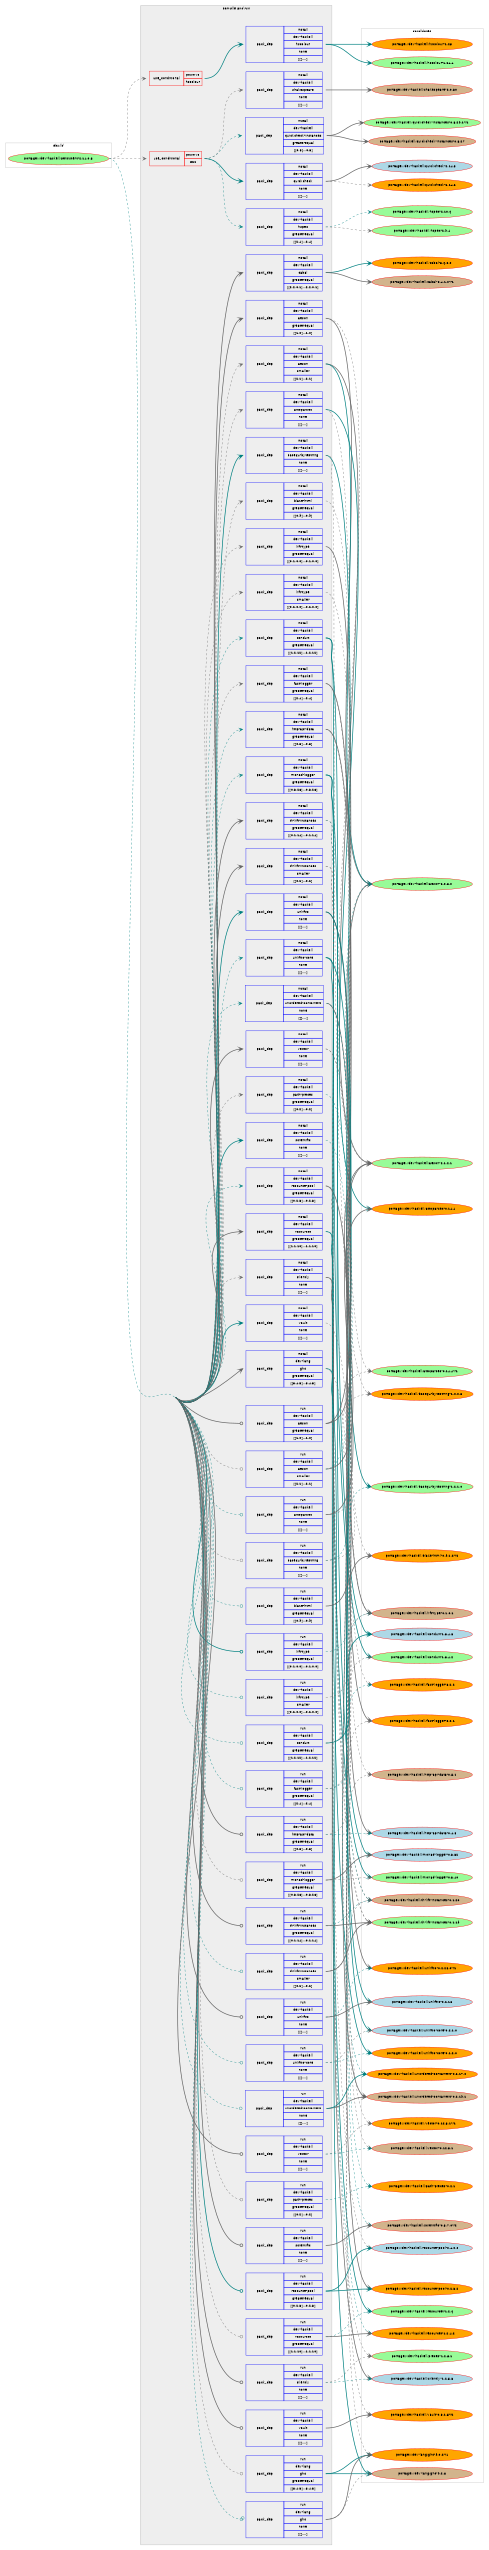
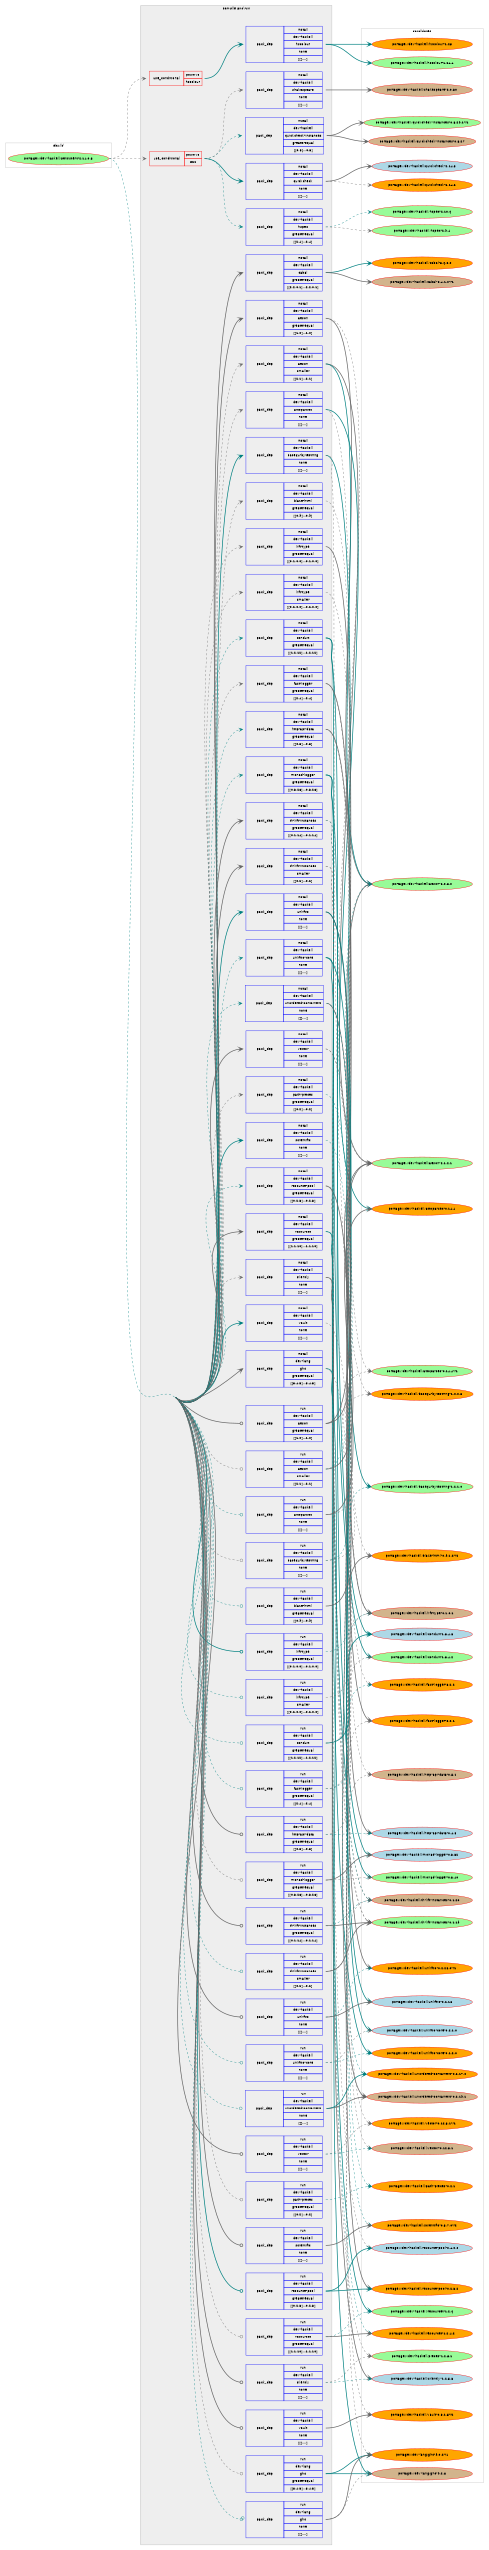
node "portage://dev-haskell/scientific-0.3.7.0-r2": fillcolor tan -> orange
